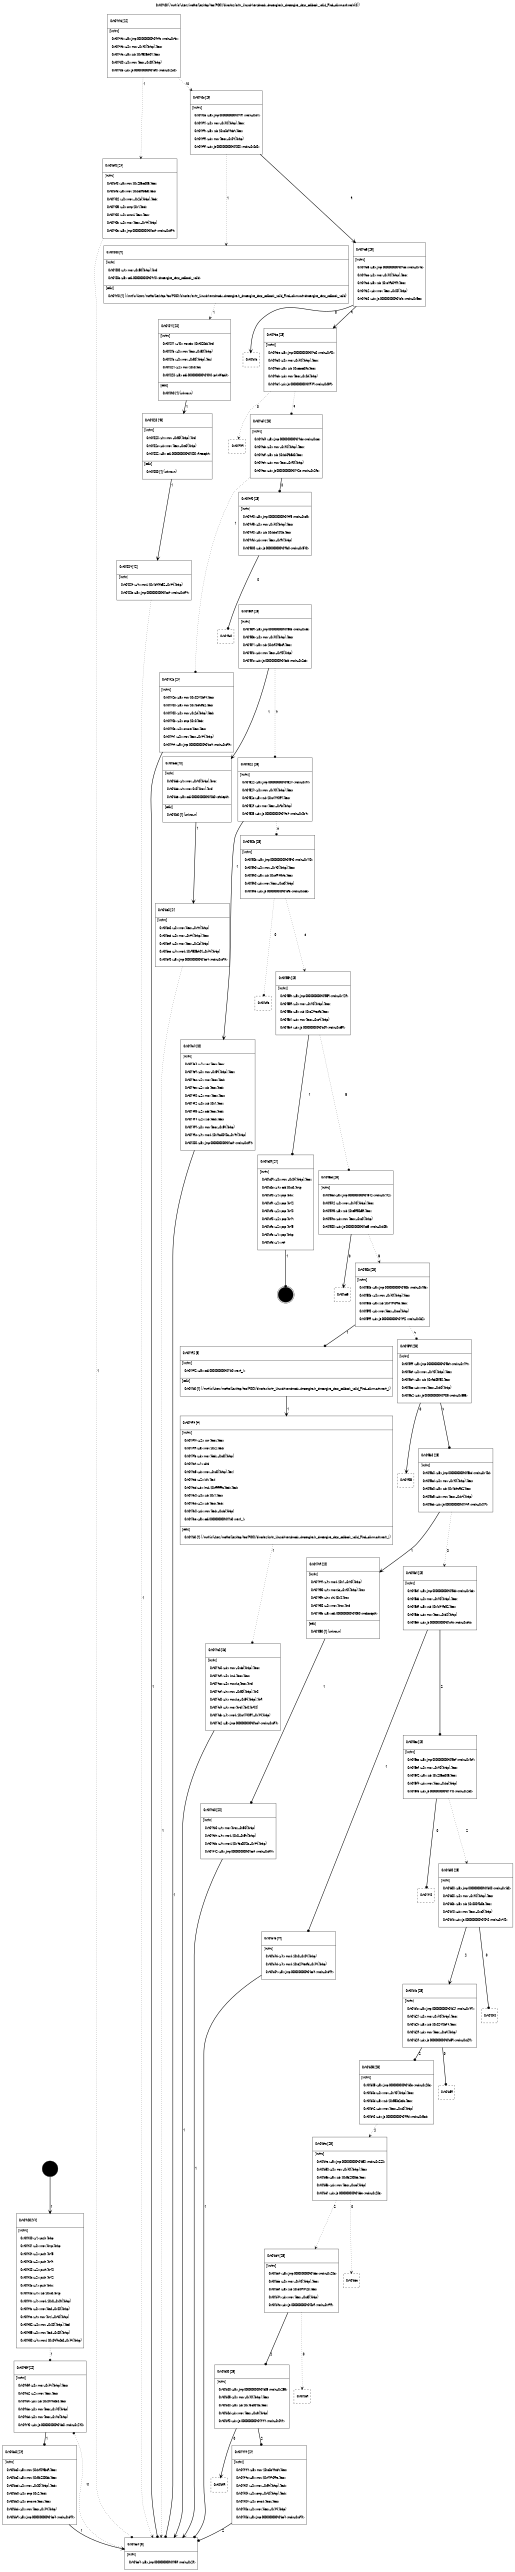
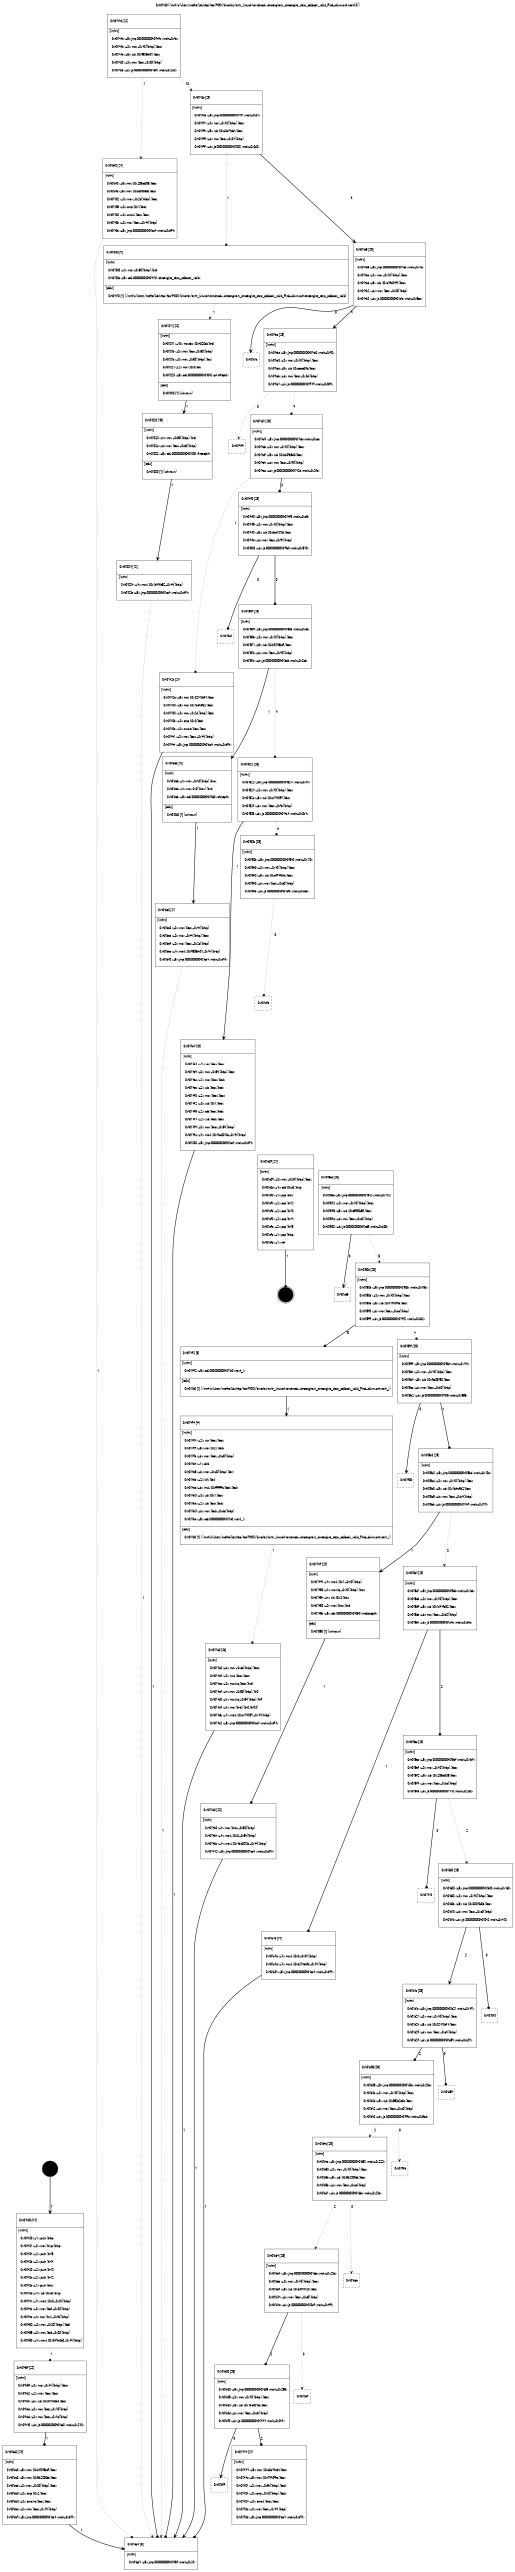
edge "0x40148c [25]" -> "0x401808 [9]": arrowhead vee -> dot
edge "0x4014f0 [25]" -> "0x401509 [25]": added, label "8"
node "0x401554 [25]": removed
edge "0x401586 [25]" -> "0x401792 [5]": label " 1" -> " 10"
node "0x4019fd": added
edge "0x401ac7 [5]" -> "0x40145f [23]": removed, label "11"
edge "0x401777 [27]" -> "0x401ac7 [5]": removed, label "2"
